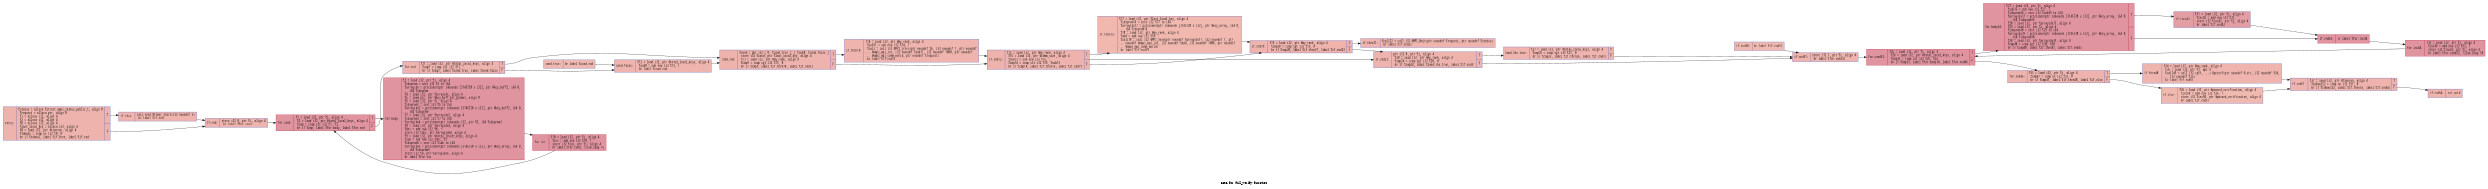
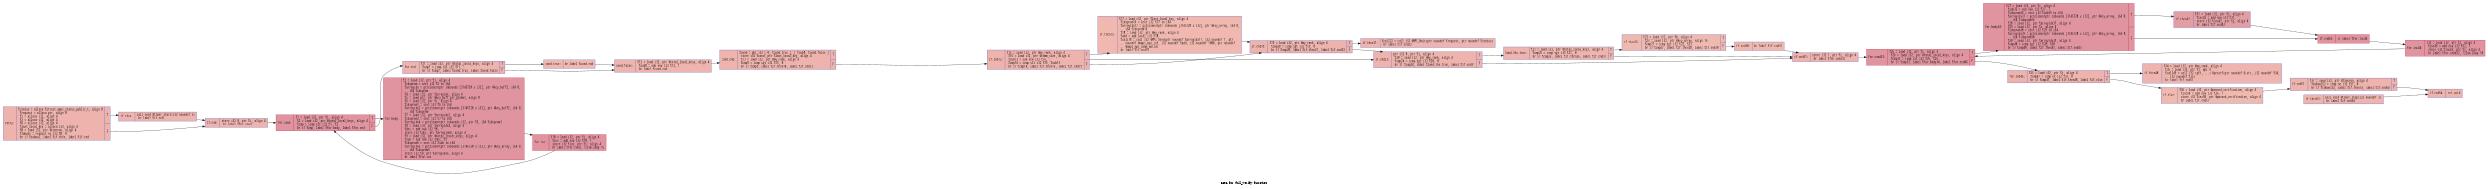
node "if.then15:": text "%add = add nsw i32 %18, 1" -> "%add = add local i32 %18, 1"
node "if.then26:": added
node "if.then10:": removed
edge "for.end:" -> "cond.end:": now "for.end:" -> "cond.true:"
edge "if.then48:" -> "if.end51:": removed
node "if.then53:": added
node "entry:": text "%tobool = icmp ne i32 %0, 0" -> "%tobool = request ne i32 %0, 0"
